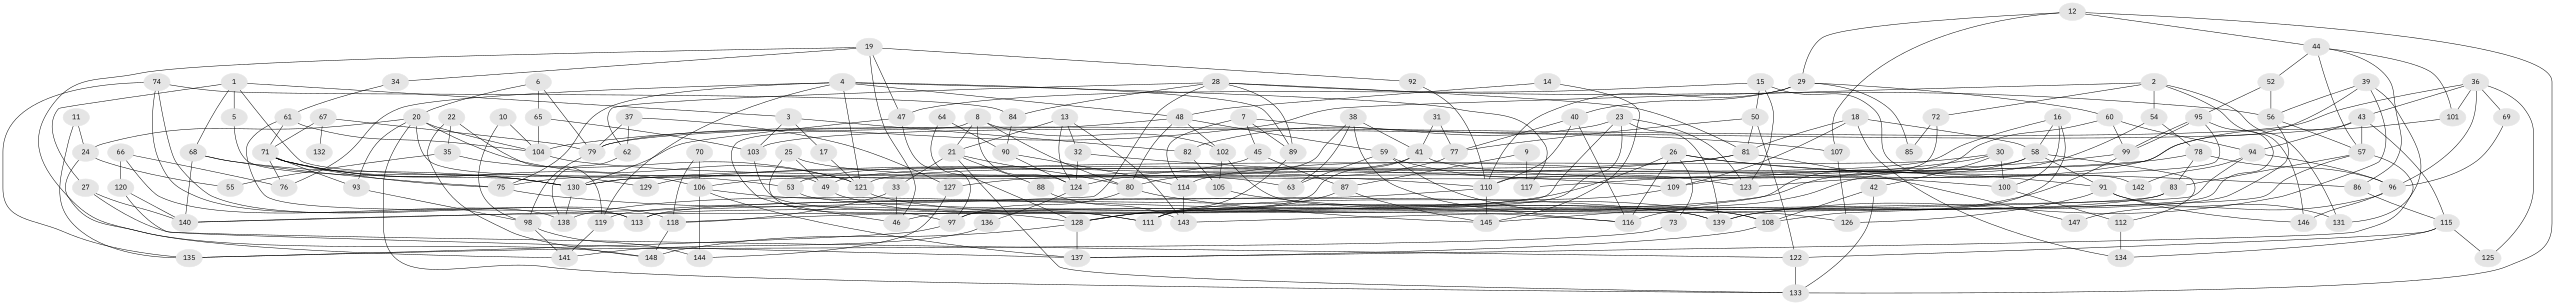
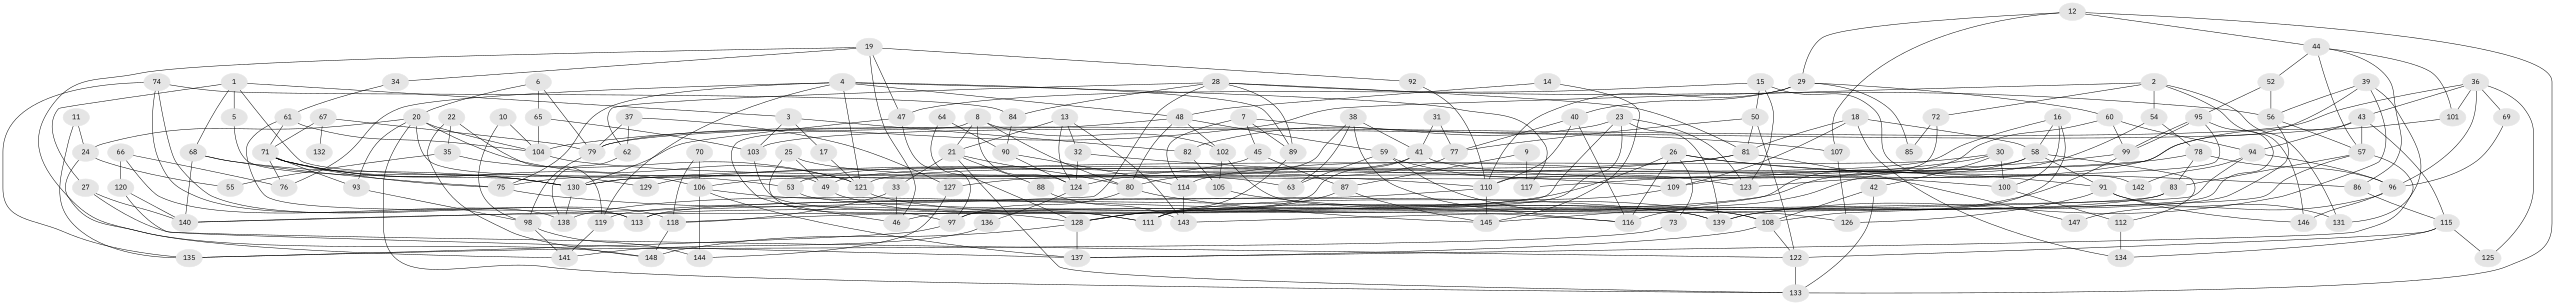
edge "108" -- "122": added
